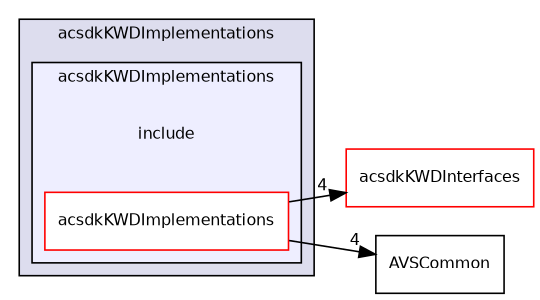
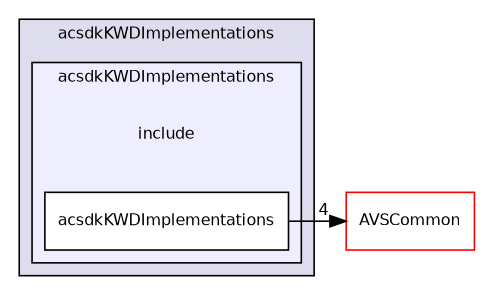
node "acsdkKWDInterfaces": removed
node "acsdkKWDImplementations": color red -> black
node "AVSCommon": color black -> red
